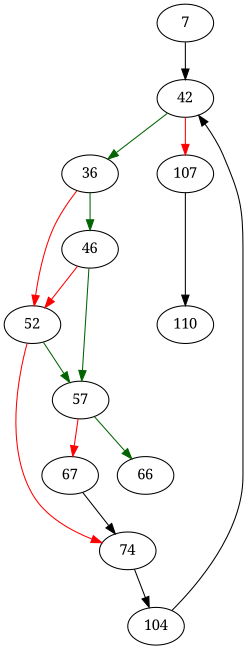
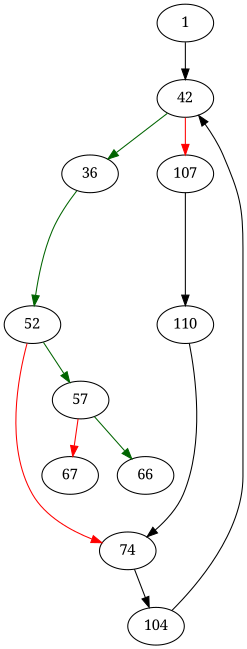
node "7": label "7" -> "1"
edge "36" -> "52": color red -> darkgreen
node "46": removed
edge "67" -> "74": now "110" -> "74"
